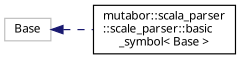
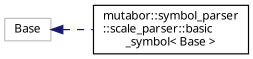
node "mutabor::scala_parser ::scale_parser::basic _symbol< Base >": label "mutabor::scala_parser ::scale_parser::basic _symbol< Base >" -> "mutabor::symbol_parser ::scale_parser::basic _symbol< Base >"
